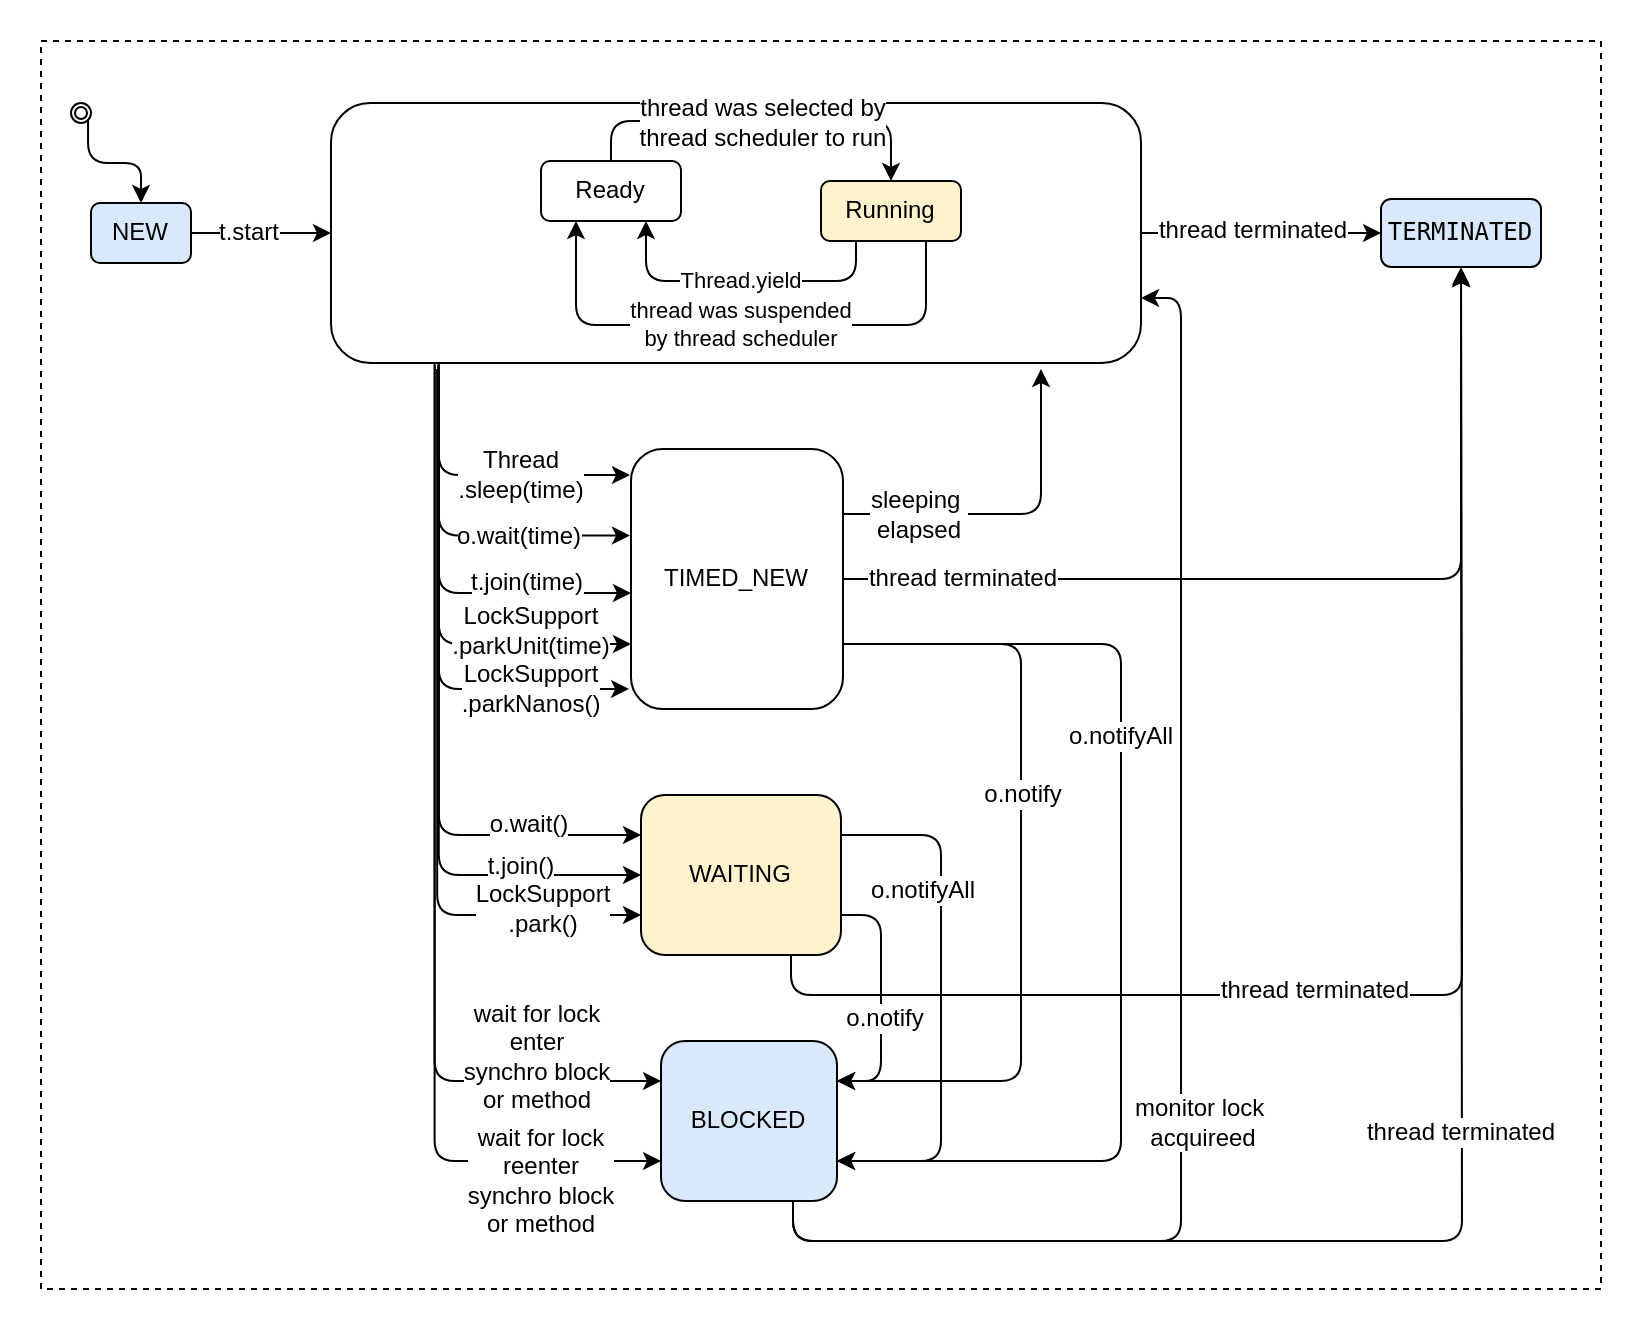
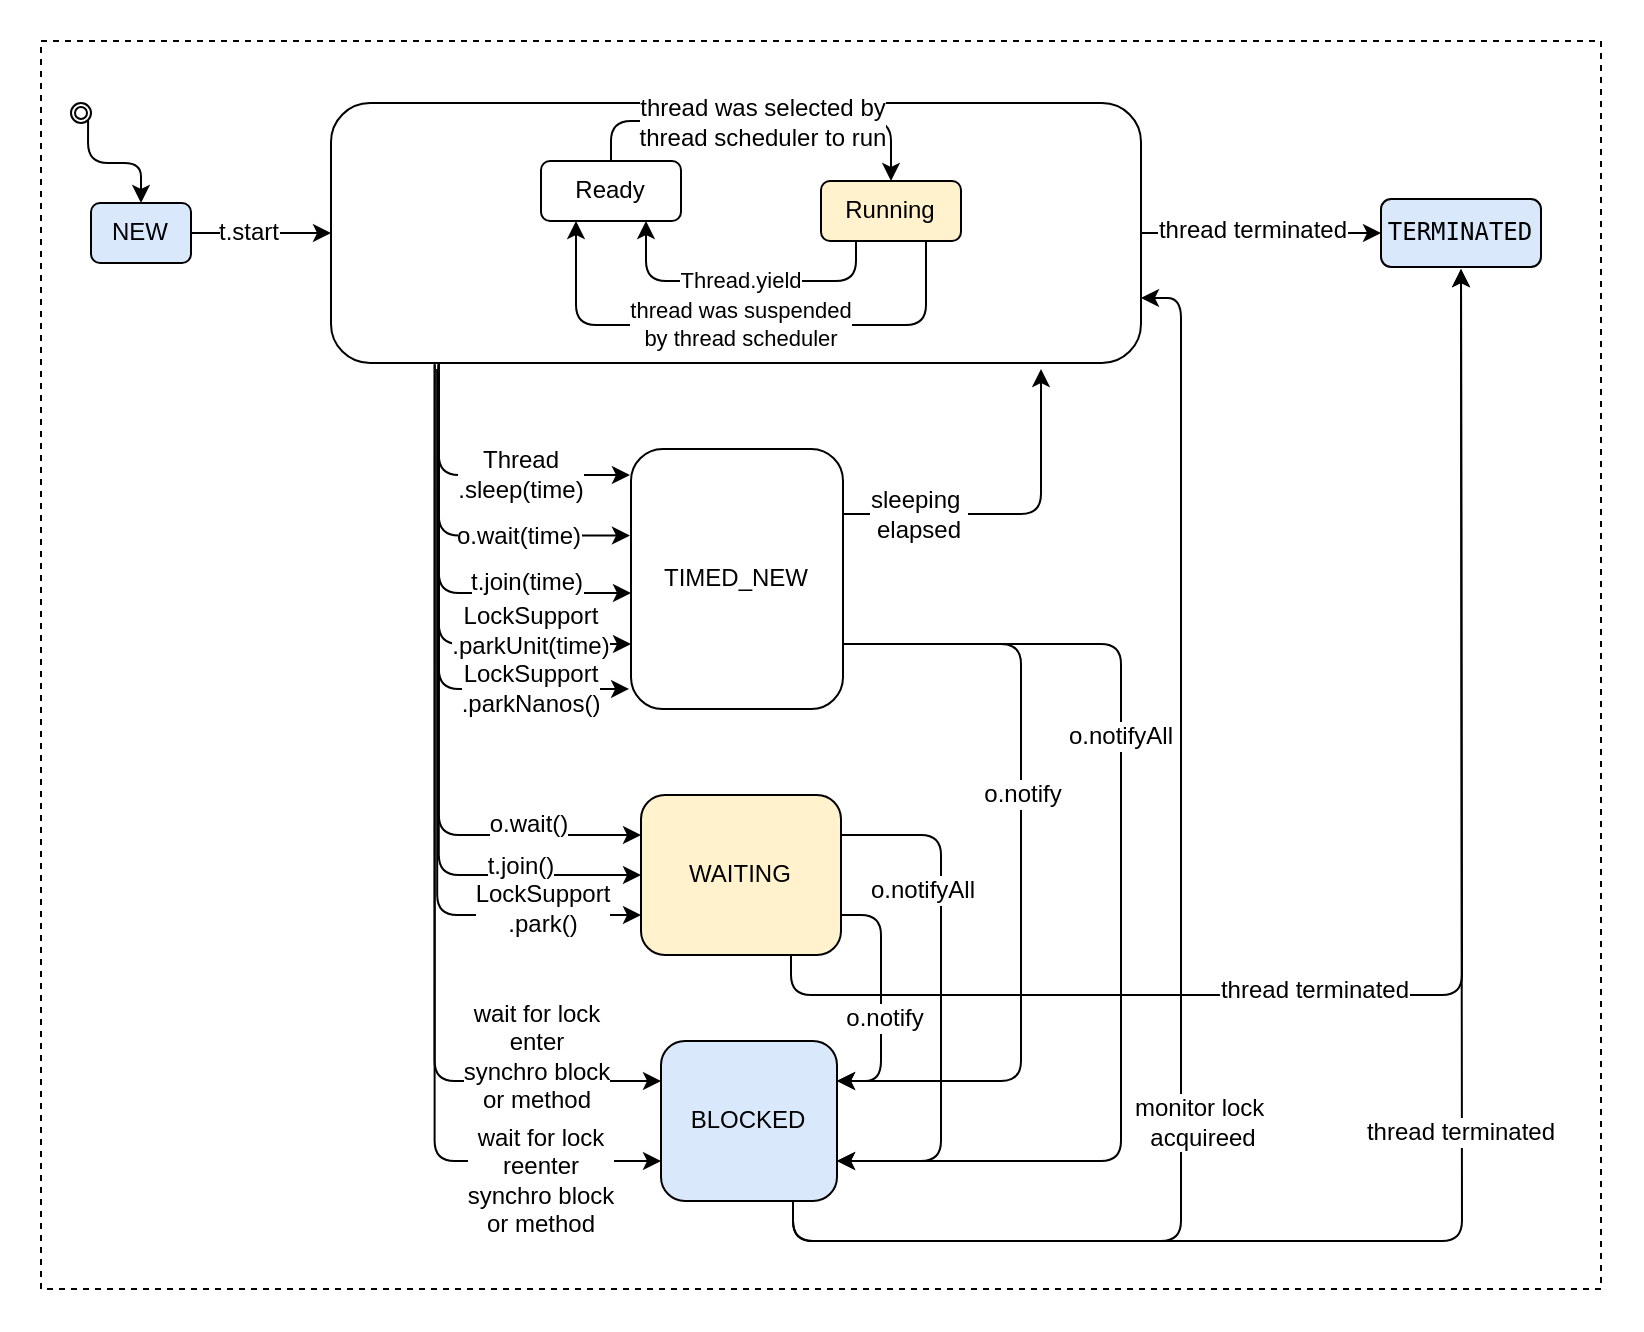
edge "TIMED_NEW" -> "TERMINATED": removed, label "thread terminated"
